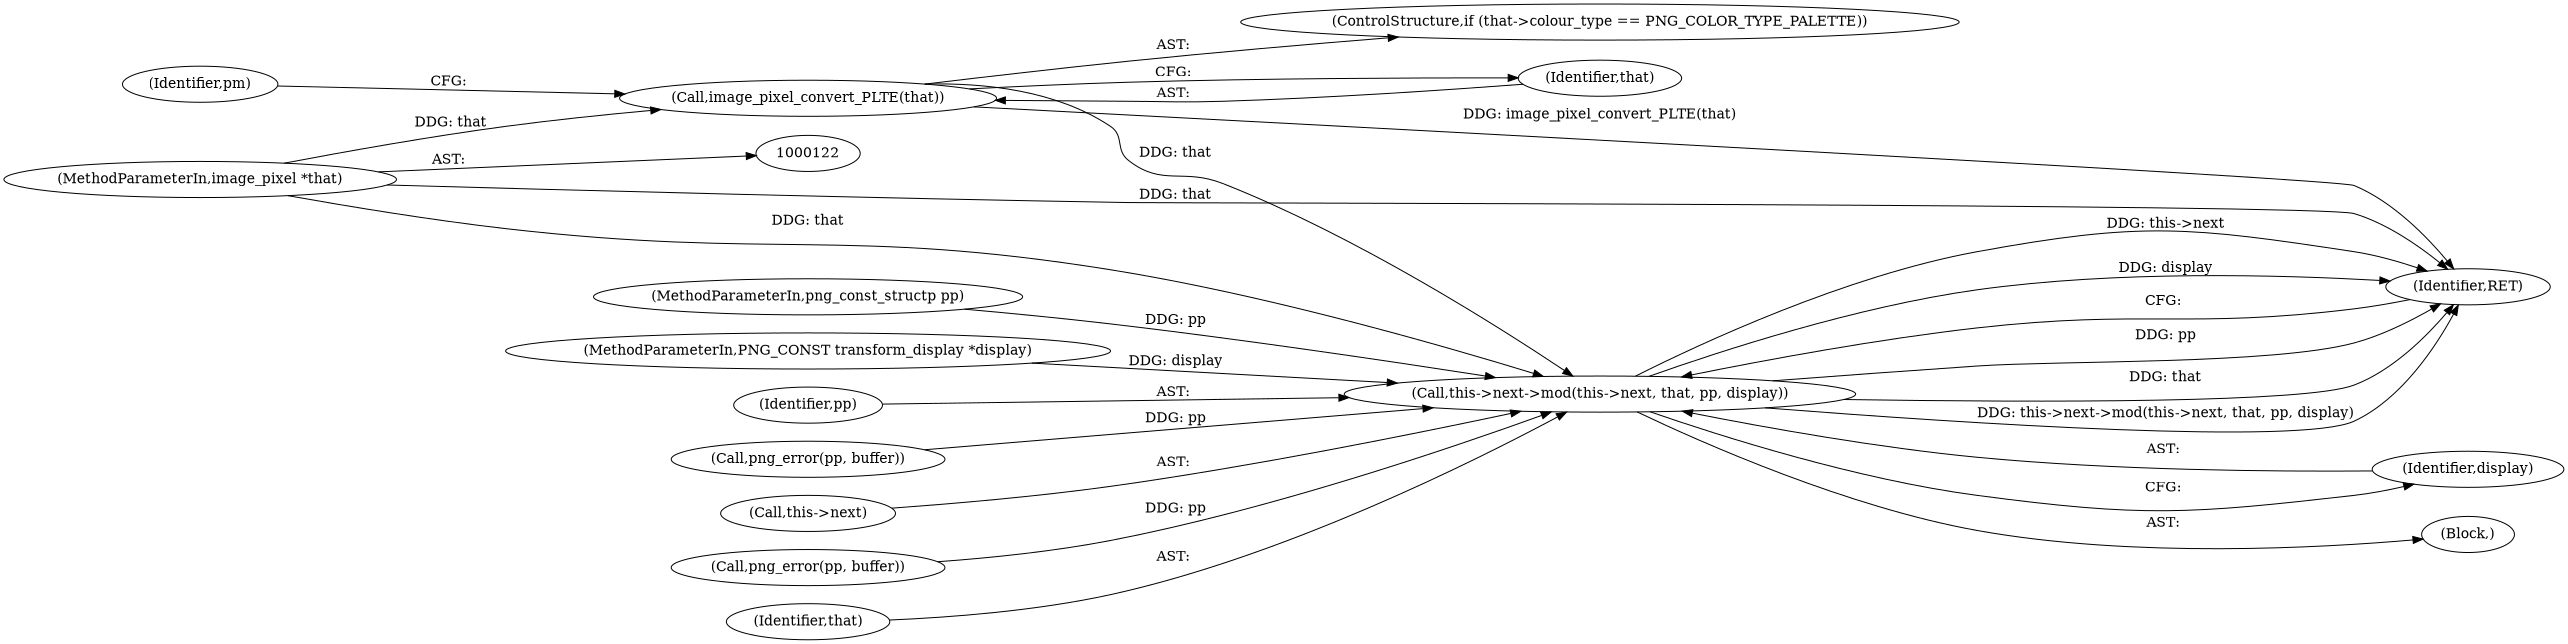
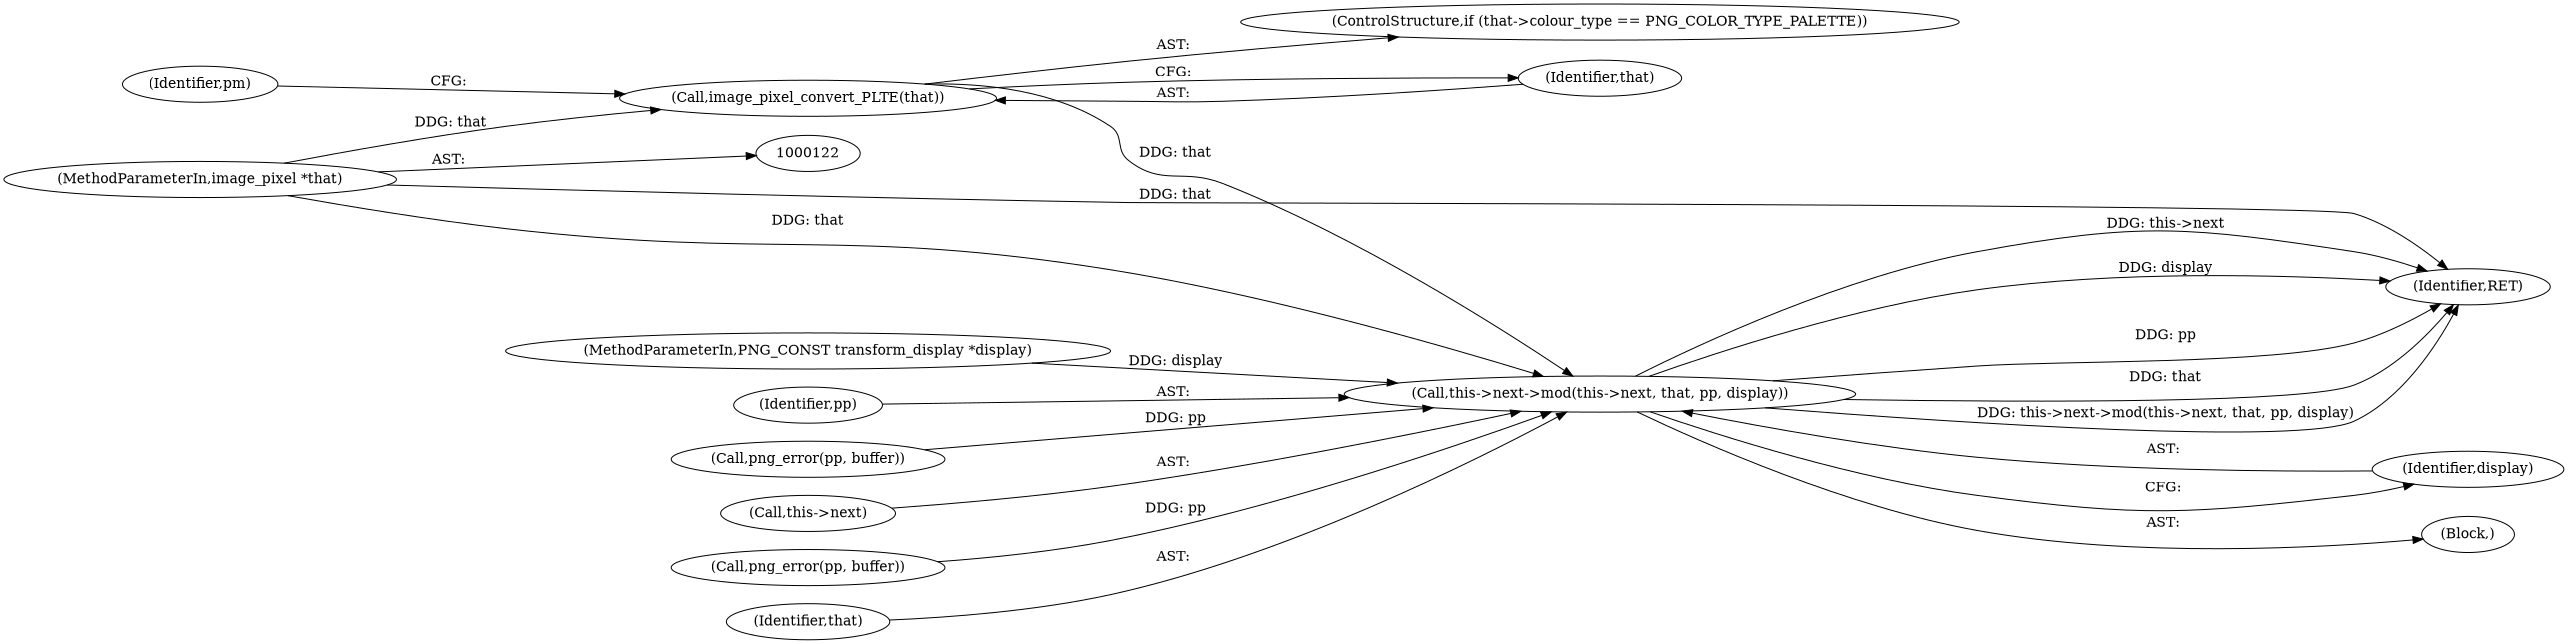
edge "(Call,image_pixel_convert_PLTE(that))" -> "(Identifier,RET)": removed, label "DDG: image_pixel_convert_PLTE(that)"
node "(MethodParameterIn,png_const_structp pp)": removed
edge "(Identifier,RET)" -> "(Call,this->next->mod(this->next, that, pp, display))": removed, label "CFG:"
